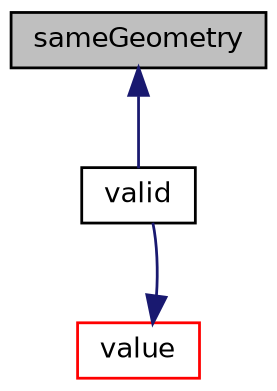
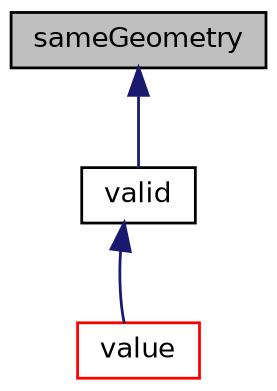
edge "valid" -> "value": reversed
